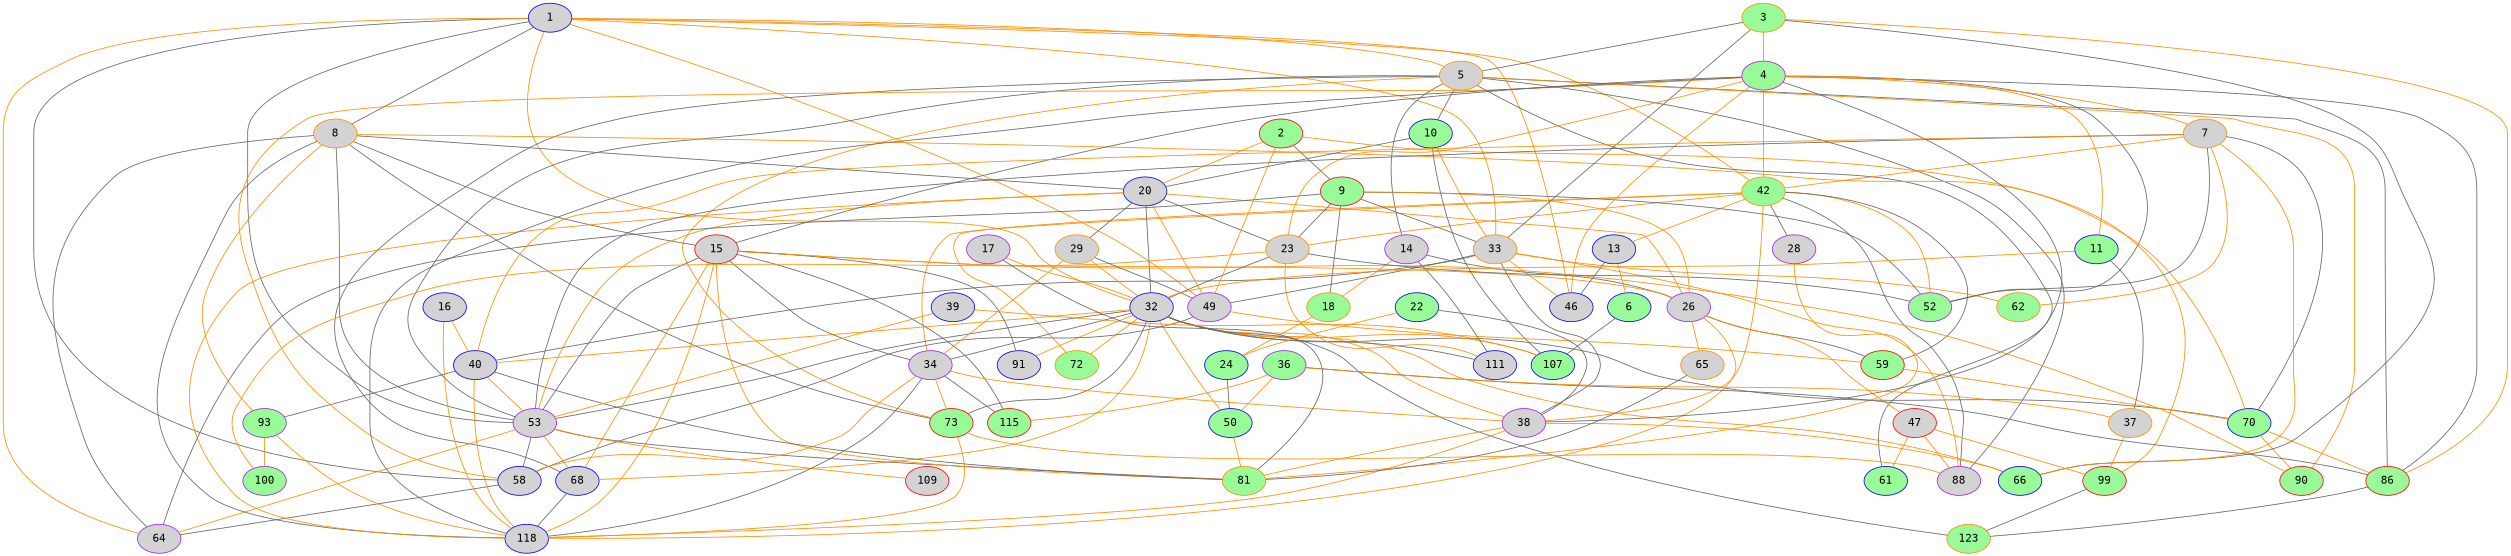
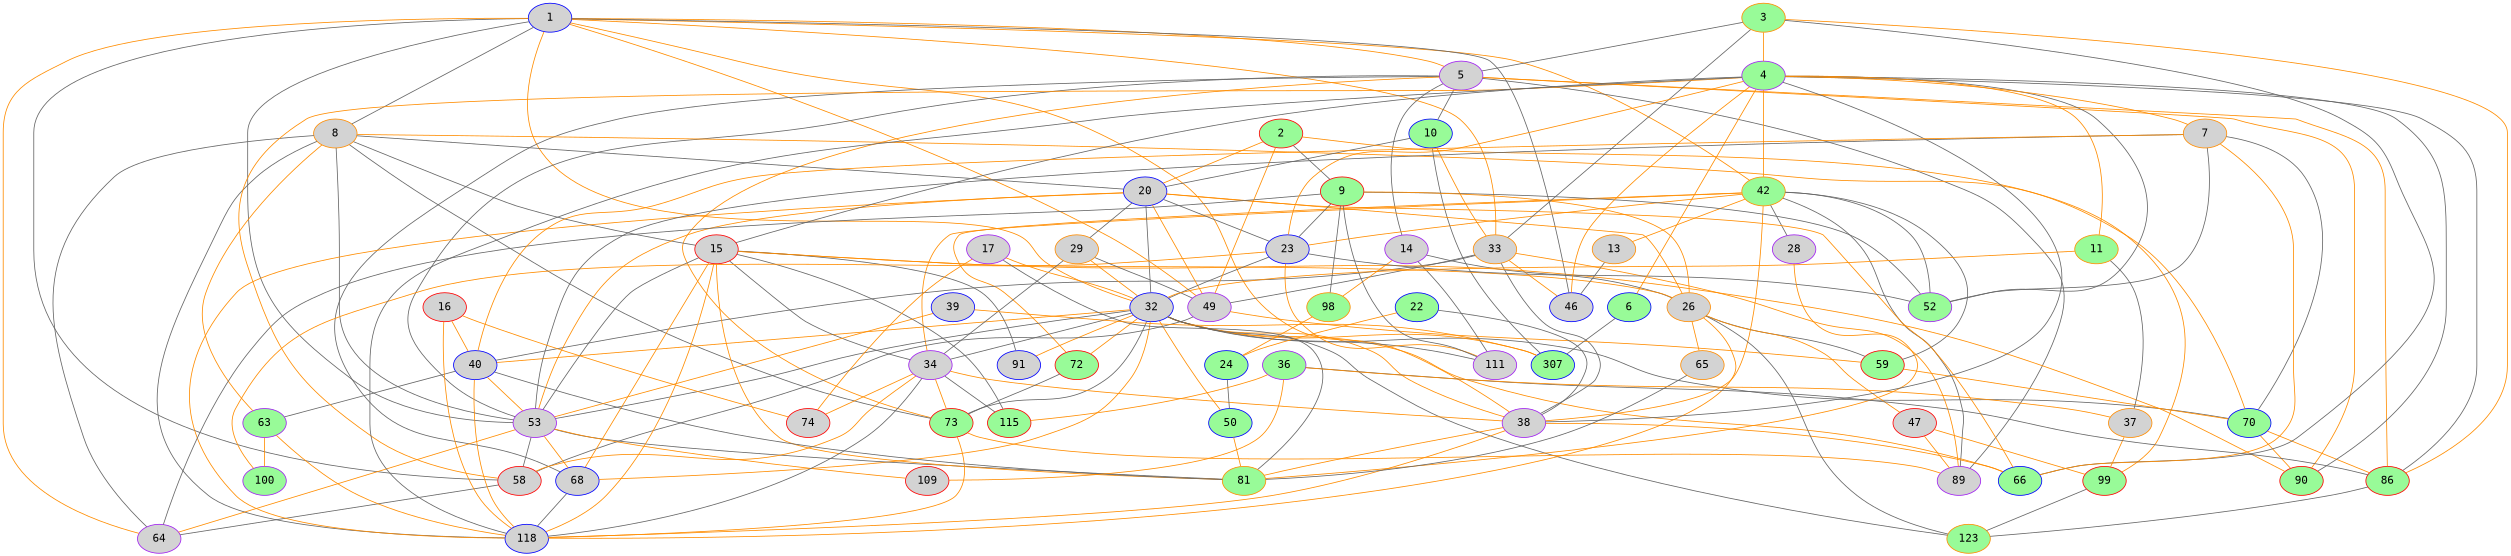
edge "1" -- "46": color darkorange -> gray40
node "5": color darkorange -> purple
edge "4" -- "90": added
edge "5" -- "86": color gray40 -> darkorange
edge "1" -- "38": added
edge "7" -- "42": removed
edge "20" -- "66": added
edge "42" -- "52": color darkorange -> gray40
edge "9" -- "33": now "9" -- "111"
node "23": color darkorange -> blue
node "13": color blue -> darkorange
node "11": color blue -> darkorange
edge "13" -- "6": now "4" -- "6"
node "16": color blue -> red
edge "29" -- "34": color darkorange -> gray40
node "18": label "18" -> "98"
node "26": color purple -> darkorange
node "62": removed
node "72": color darkorange -> red
node "111": color blue -> purple
node "107": label "107" -> "307"
edge "72" -- "73": added
edge "36" -- "50": now "36" -- "109"
node "93": label "93" -> "63"
node "74": added
edge "26" -- "123": added
node "58": color blue -> red
node "61": removed
node "88": label "88" -> "89"
